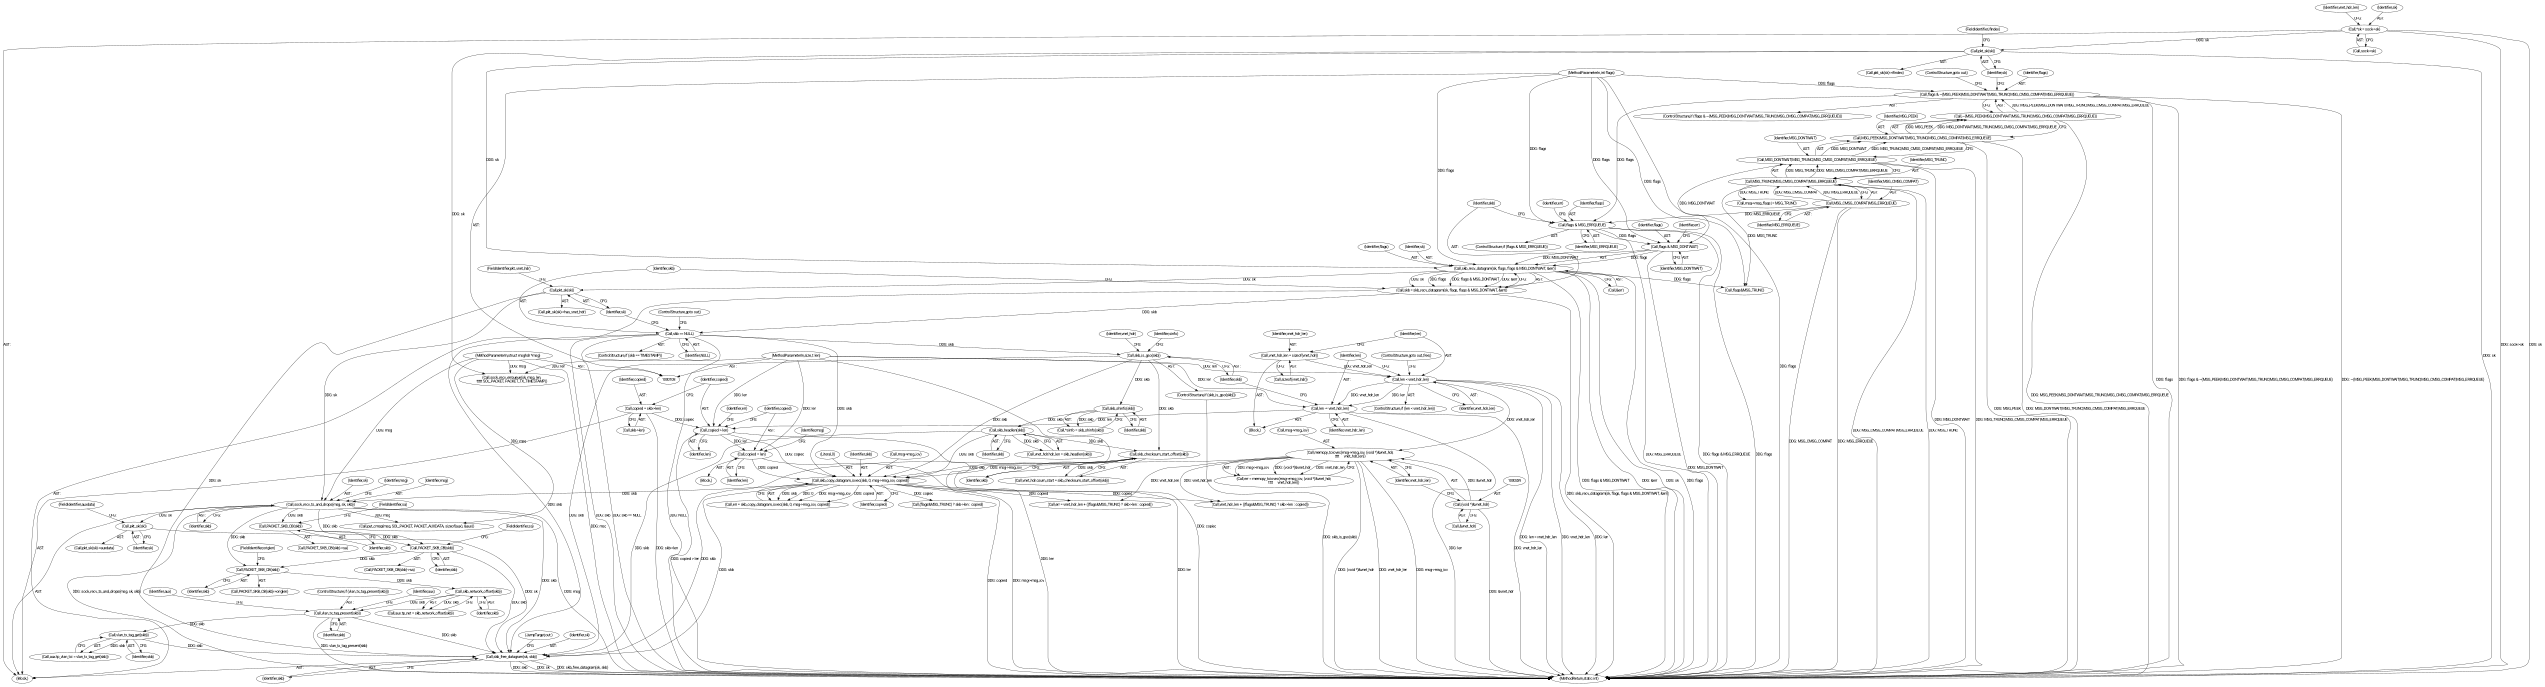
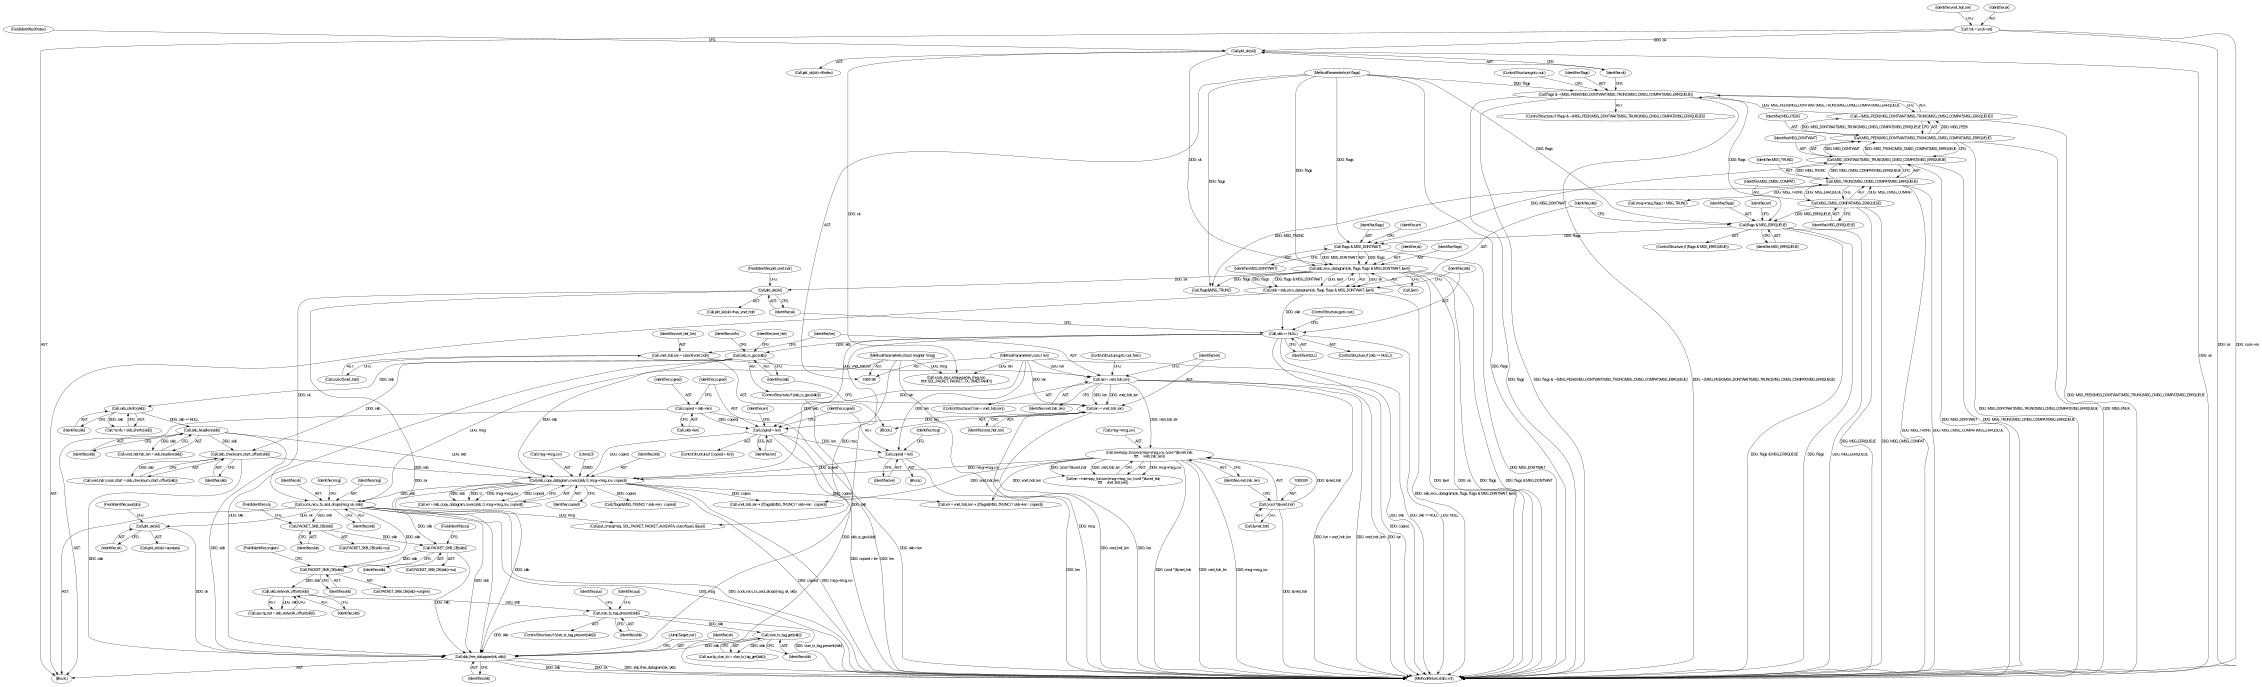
node "(Call,sock->sk)": removed
node "(ControlStructure,if (skb == TIMESTAMP))": label "(ControlStructure,if (skb == TIMESTAMP))" -> "(ControlStructure,if (skb == NULL))"
edge "(Call,skb_shinfo(skb))" -> "(Call,skb_headlen(skb))": label "DDG: skb" -> "DDG: skb == NULL"
node "(ControlStructure,if (copied > len))": added
edge "(Literal,0)" -> "(Call,skb_copy_datagram_iovec(skb, 0, msg->msg_iov, copied))": label "AST: " -> "CMSG: "
edge "(ControlStructure,if (vlan_tx_tag_present(skb)))" -> "(Call,vlan_tx_tag_present(skb))": reversed
